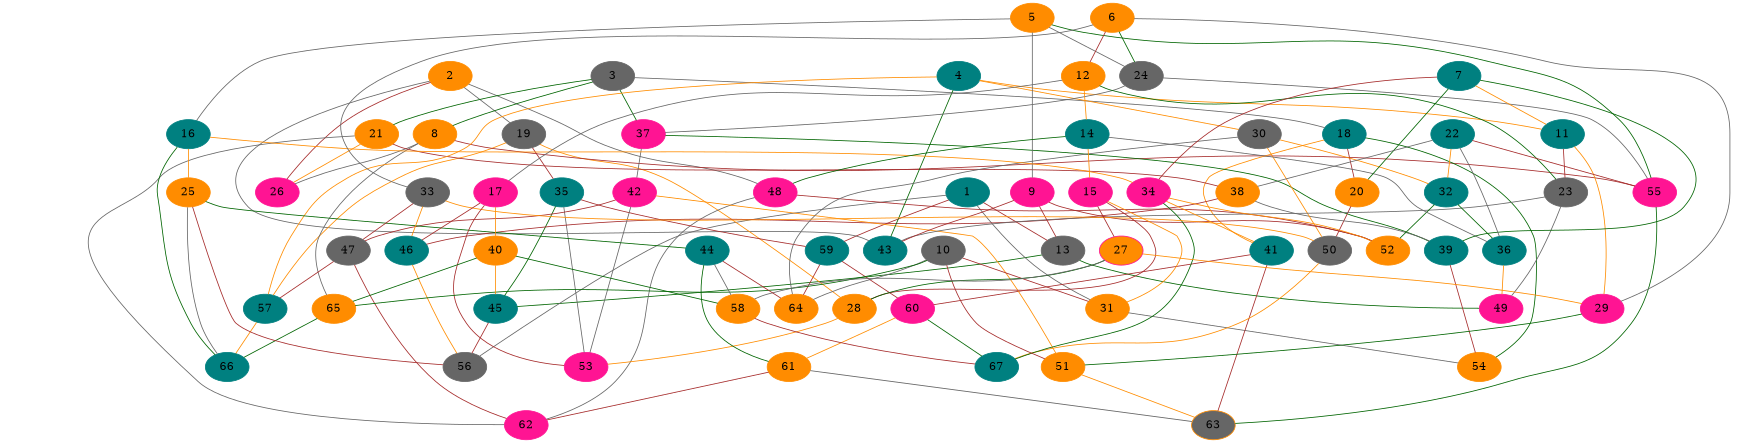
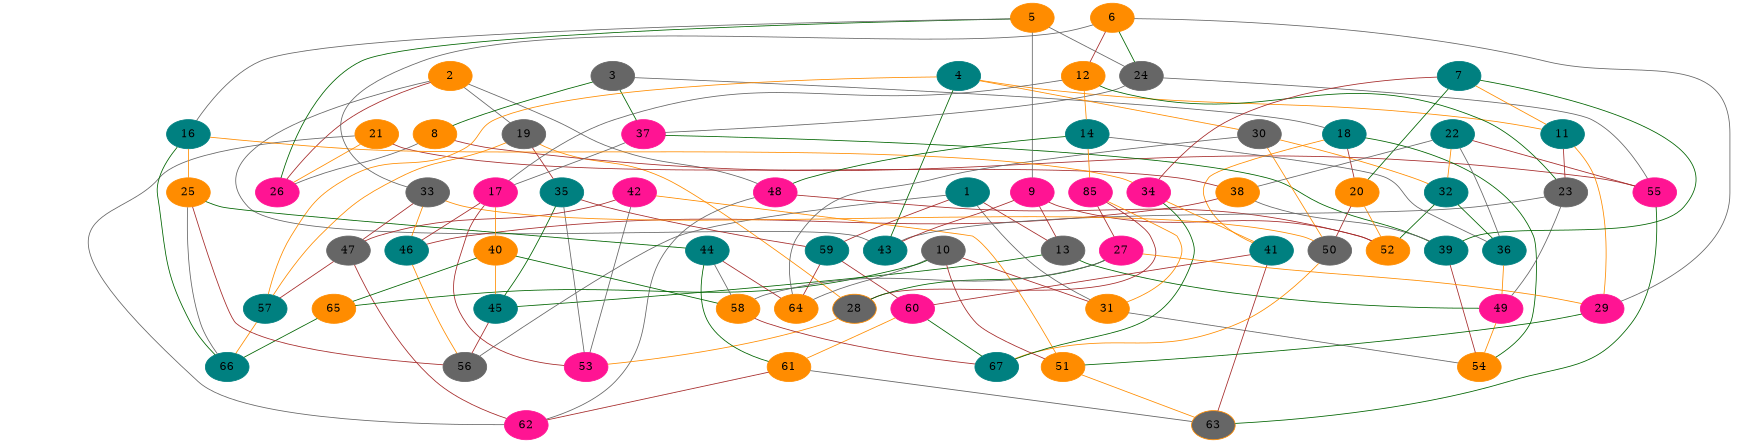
edge "5" -- "55": now "5" -- "26"
edge "3" -- "21": removed
edge "37" -- "42": now "37" -- "17"
node "15": label "15" -> "85"
edge "8" -- "65": removed
edge "34" -- "52": now "20" -- "52"
node "27": fillcolor darkorange -> deeppink
node "28": fillcolor darkorange -> gray40
edge "49" -- "54": added
